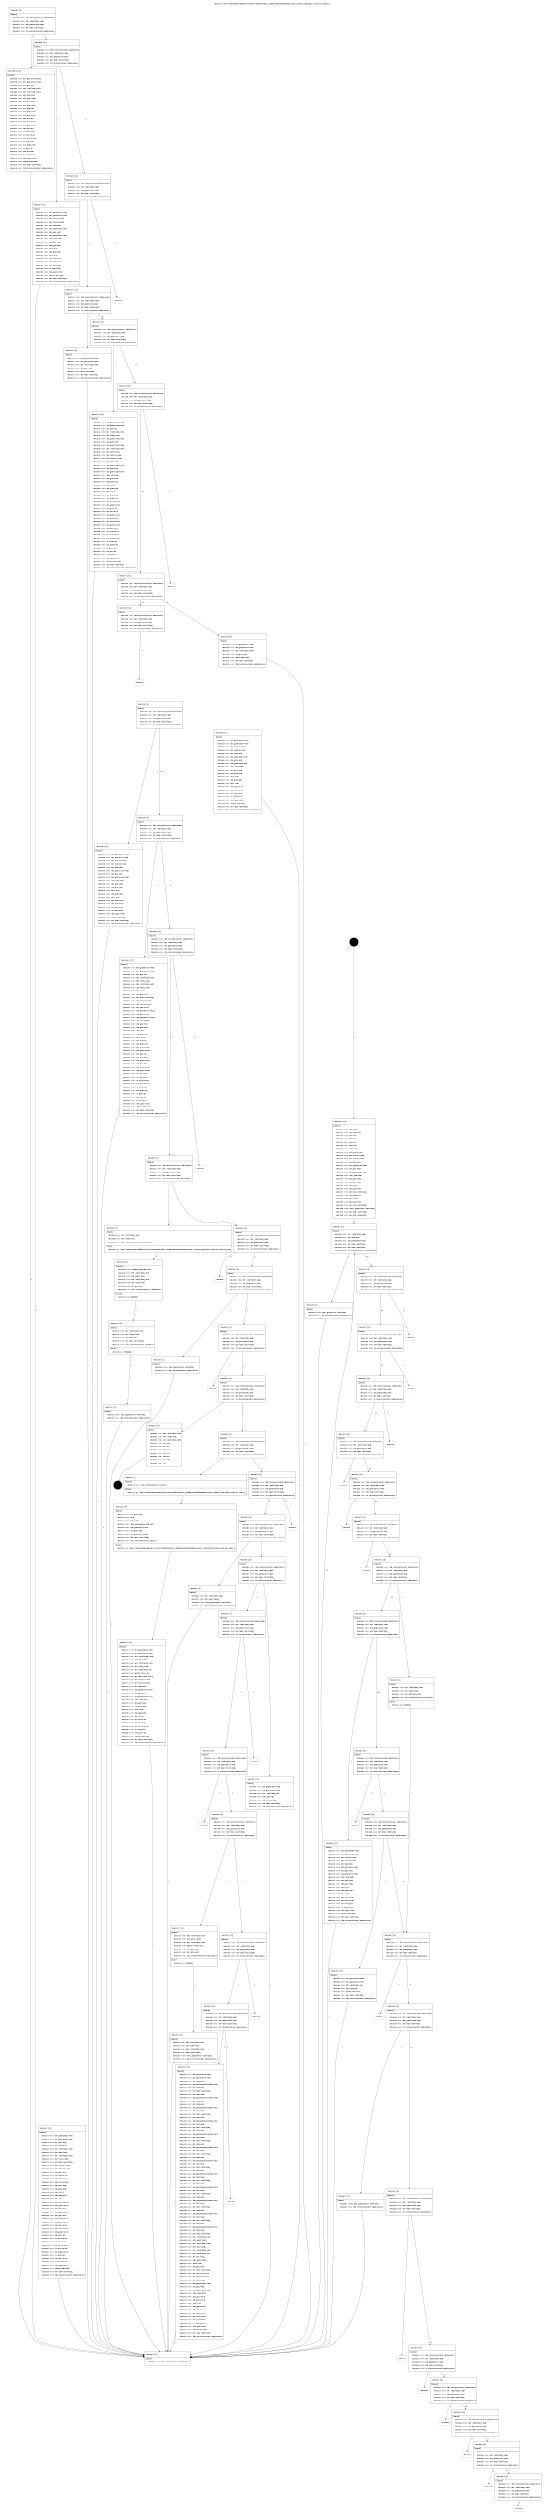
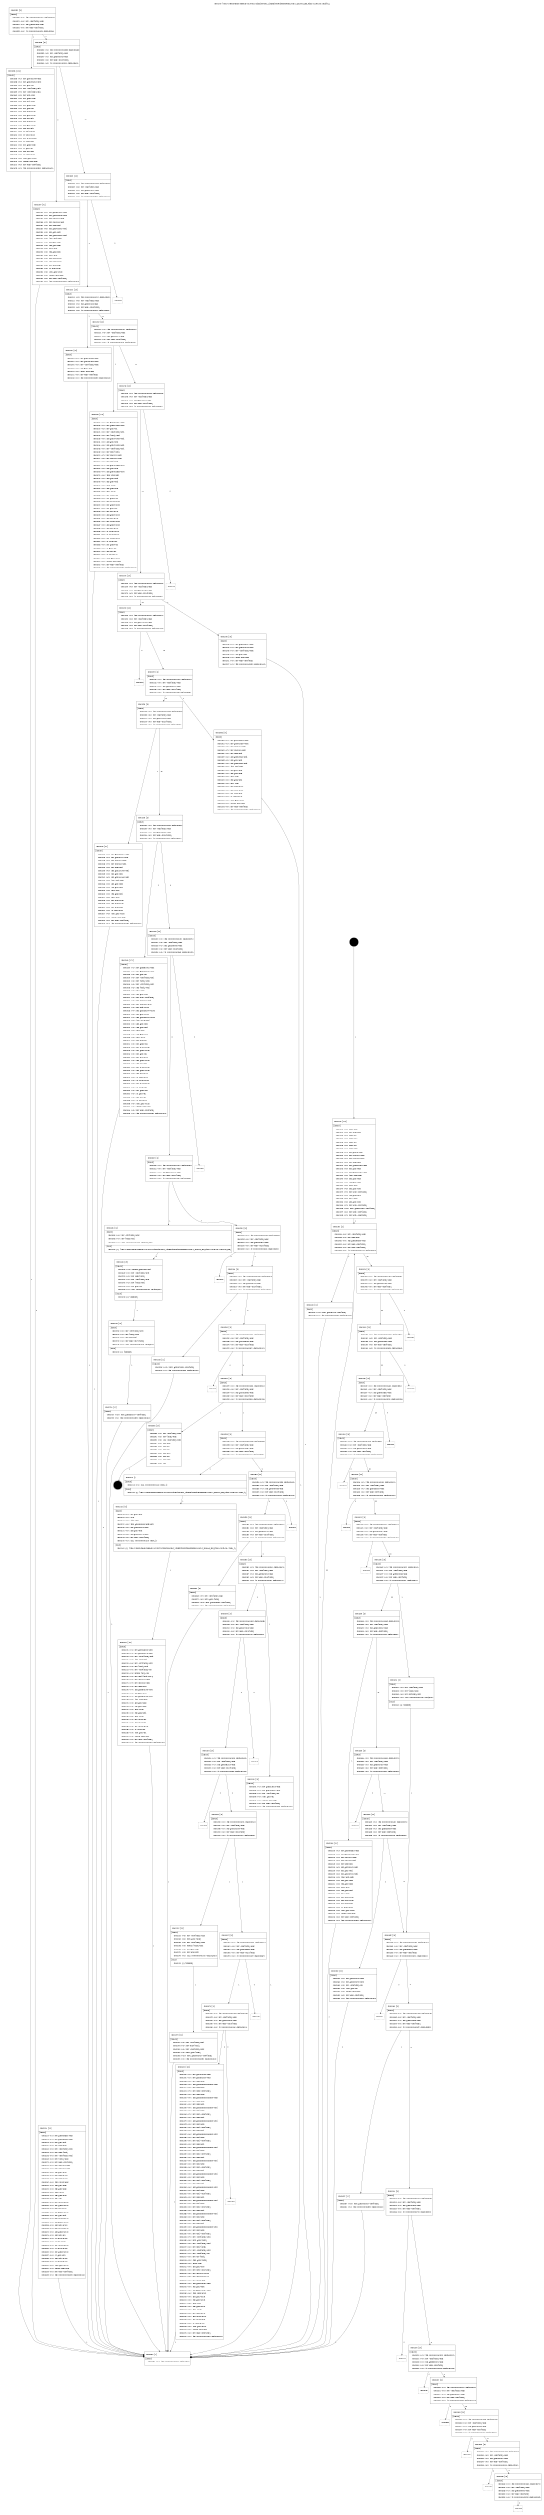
node "0x401c9c [28]": added
